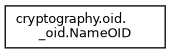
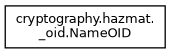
node "cryptography.oid. _oid.NameOID": label "cryptography.oid. _oid.NameOID" -> "cryptography.hazmat. _oid.NameOID"
